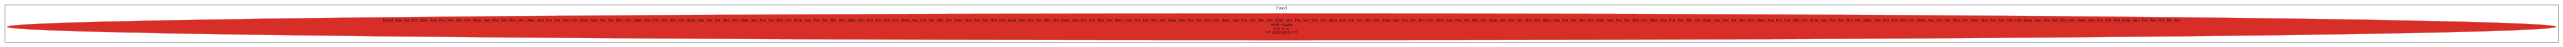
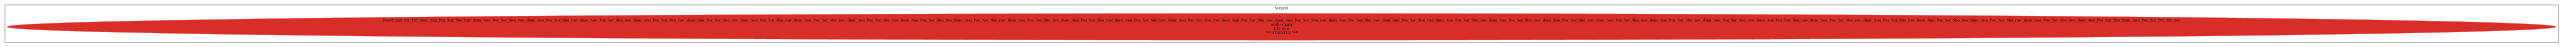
cluster "Fused": label "Fused" -> "Serpent"
